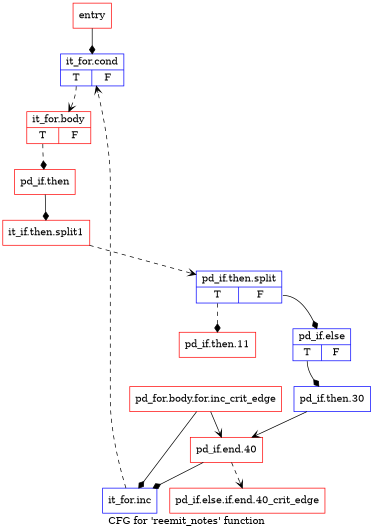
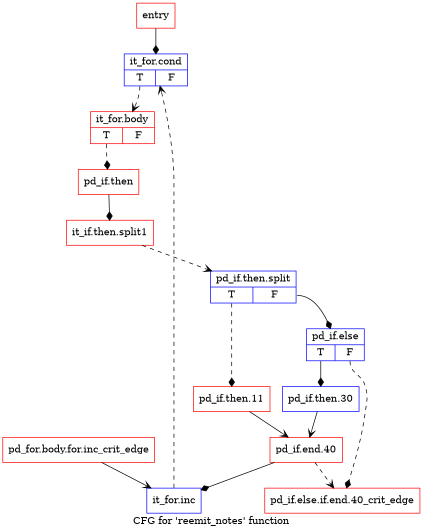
edge "pd_if.else" -> "pd_if.else.if.end.40_crit_edge": added
edge "pd_for.body.for.inc_crit_edge" -> "pd_if.end.40": now "pd_if.then.11" -> "pd_if.end.40"
edge "pd_for.body.for.inc_crit_edge" -> "it_for.inc": arrowhead diamond -> vee
